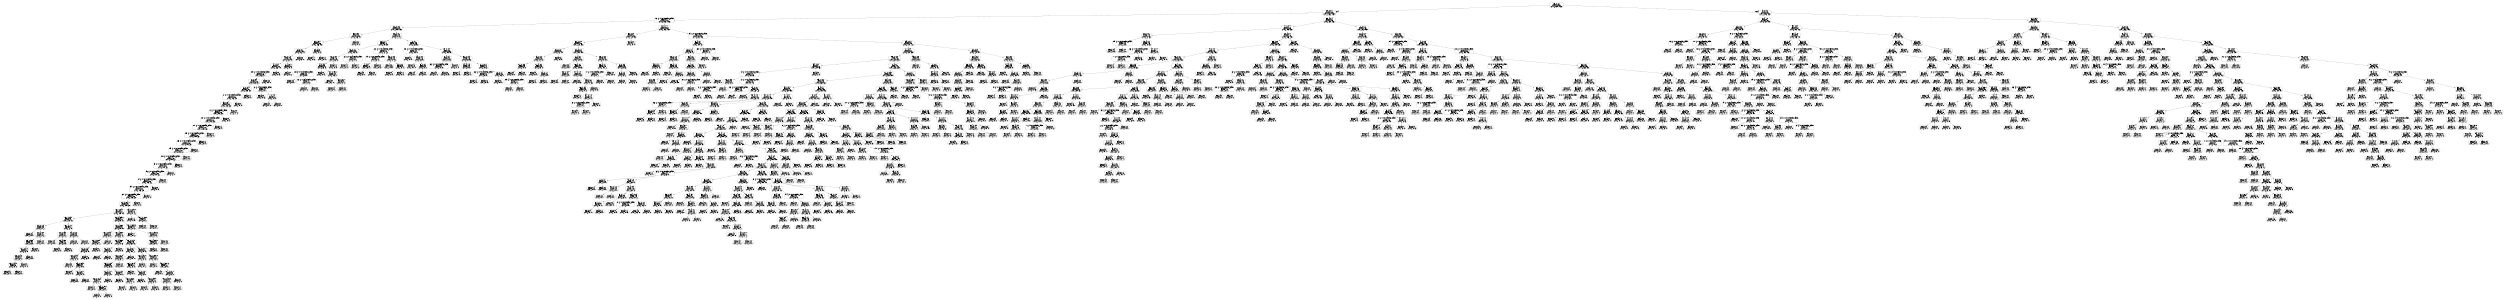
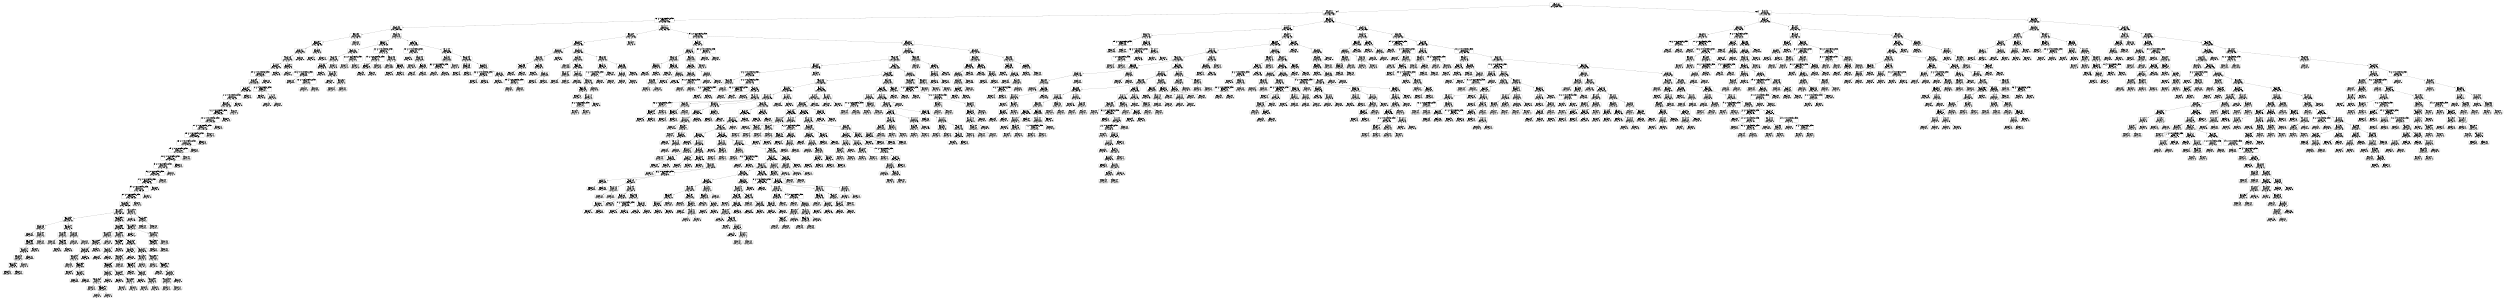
node "gini = 0.0 gini = 13 value = [25, 0]": label "gini = 0.0 gini = 13 value = [25, 0]" -> "gini = 0.0 samples = 13 value = [25, 0]"
